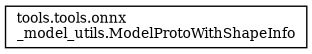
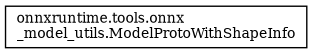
node "tools.tools.onnx _model_utils.ModelProtoWithShapeInfo": label "tools.tools.onnx _model_utils.ModelProtoWithShapeInfo" -> "onnxruntime.tools.onnx _model_utils.ModelProtoWithShapeInfo"
